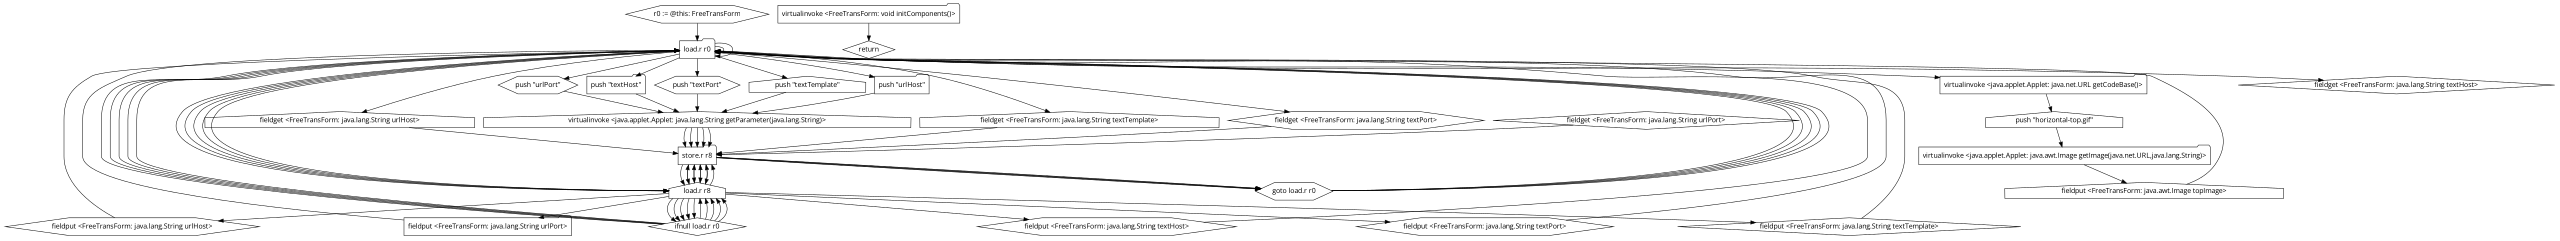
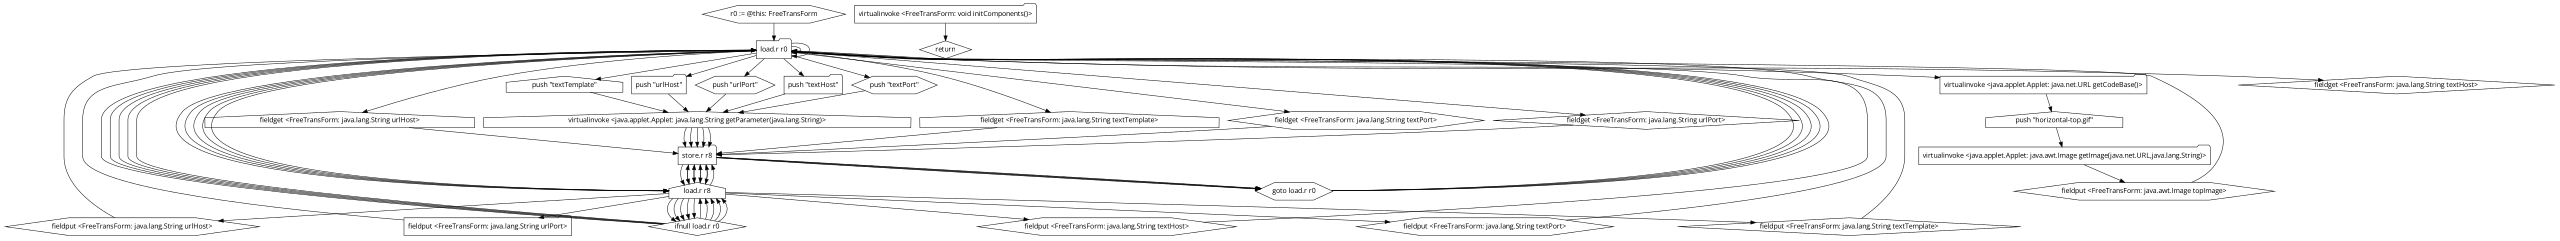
edge "load.r r0" -> "fieldget <FreeTransForm: java.lang.String urlPort>": added
node "fieldput <FreeTransForm: java.awt.Image topImage>": shape house -> hexagon
